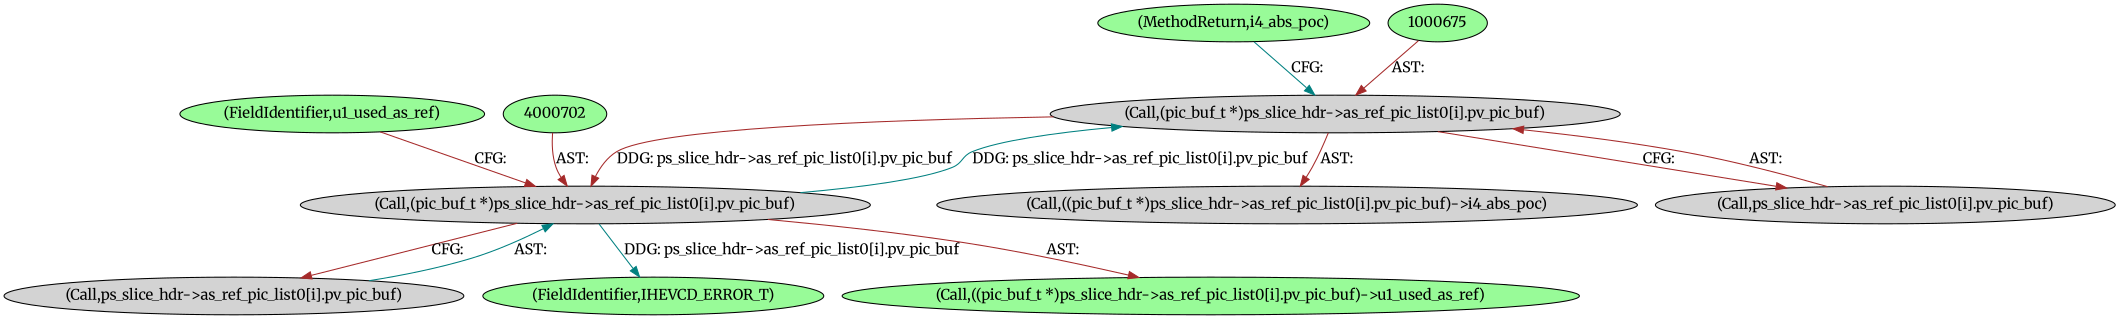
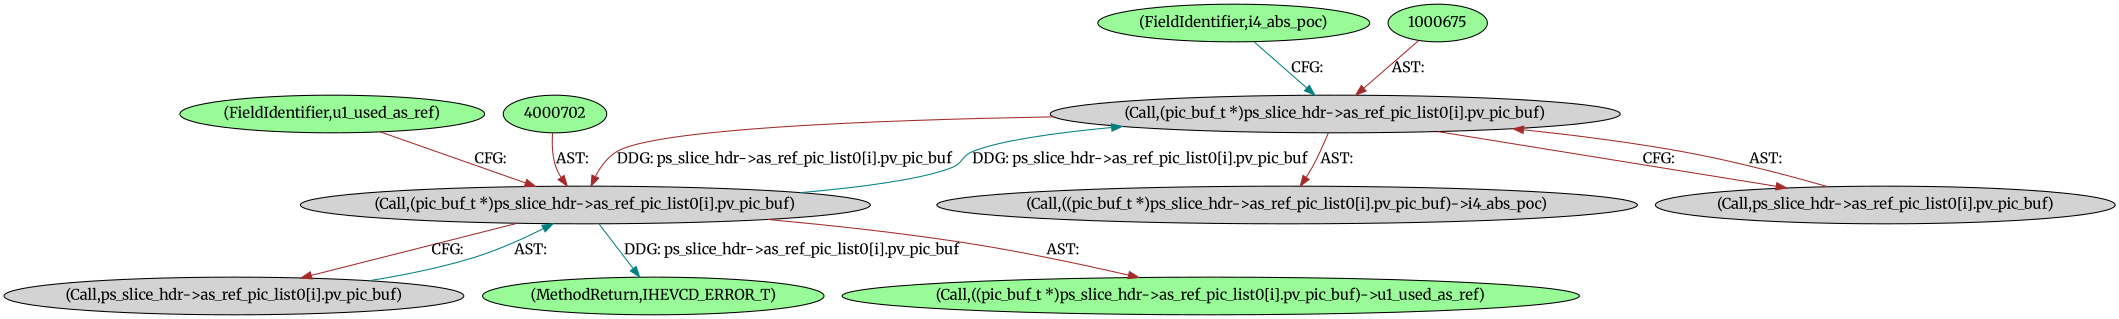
node "(MethodReturn,i4_abs_poc)": label "(MethodReturn,i4_abs_poc)" -> "(FieldIdentifier,i4_abs_poc)"
node "(FieldIdentifier,IHEVCD_ERROR_T)": label "(FieldIdentifier,IHEVCD_ERROR_T)" -> "(MethodReturn,IHEVCD_ERROR_T)"
